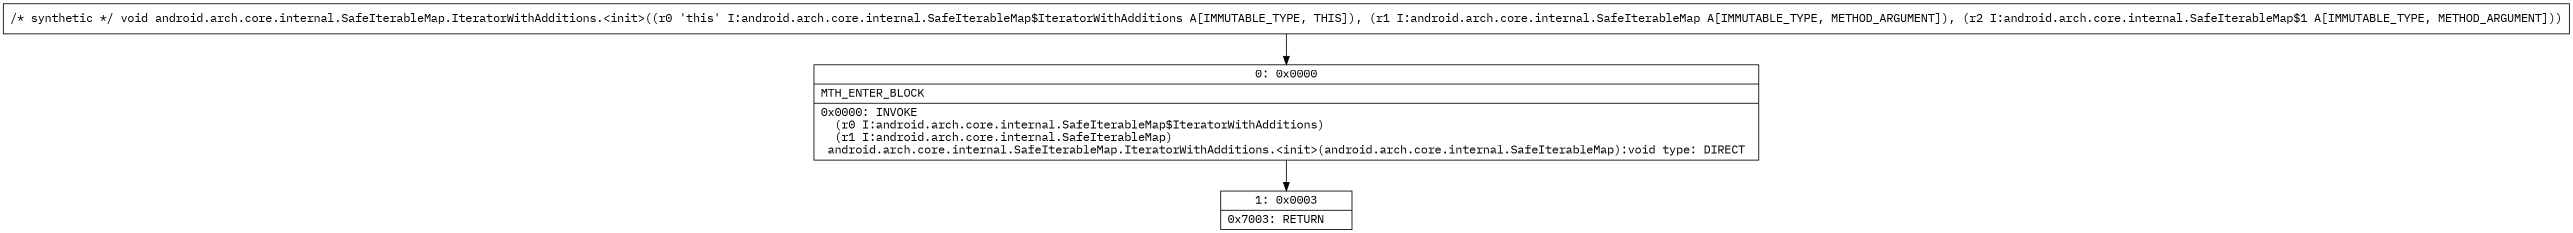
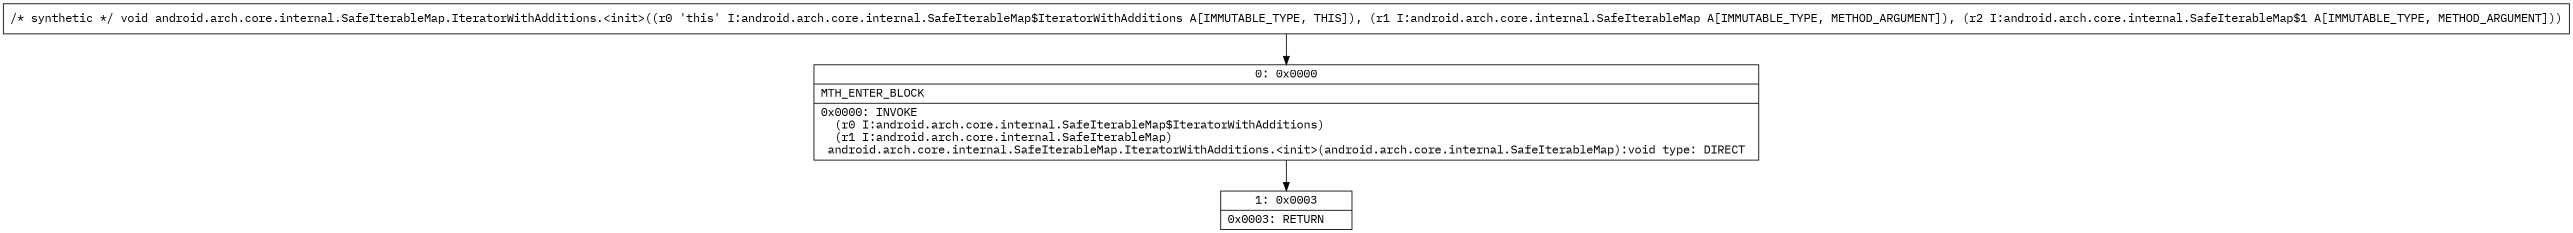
node "1: 0x0003": text "0x7003: RETURN" -> "0x0003: RETURN"
